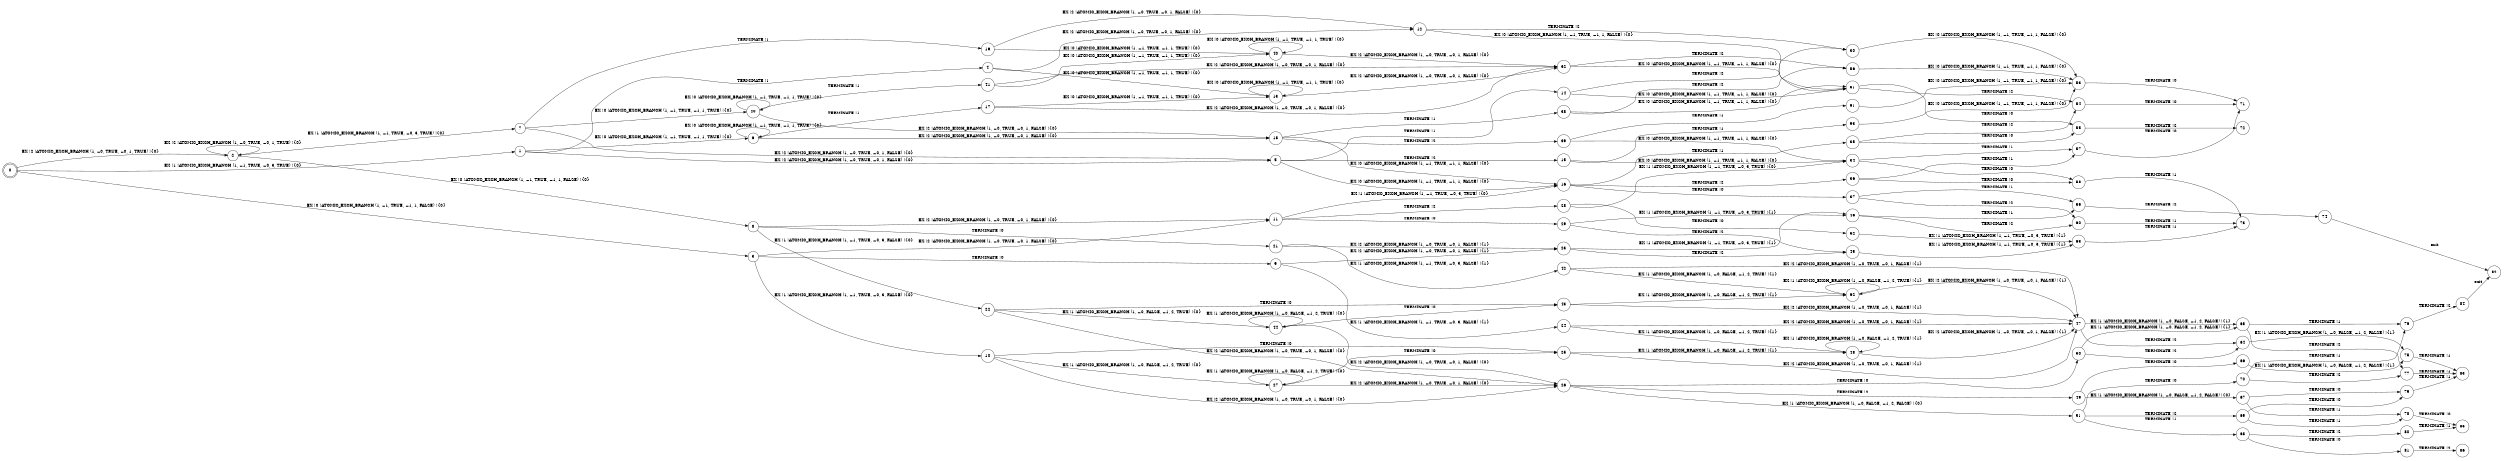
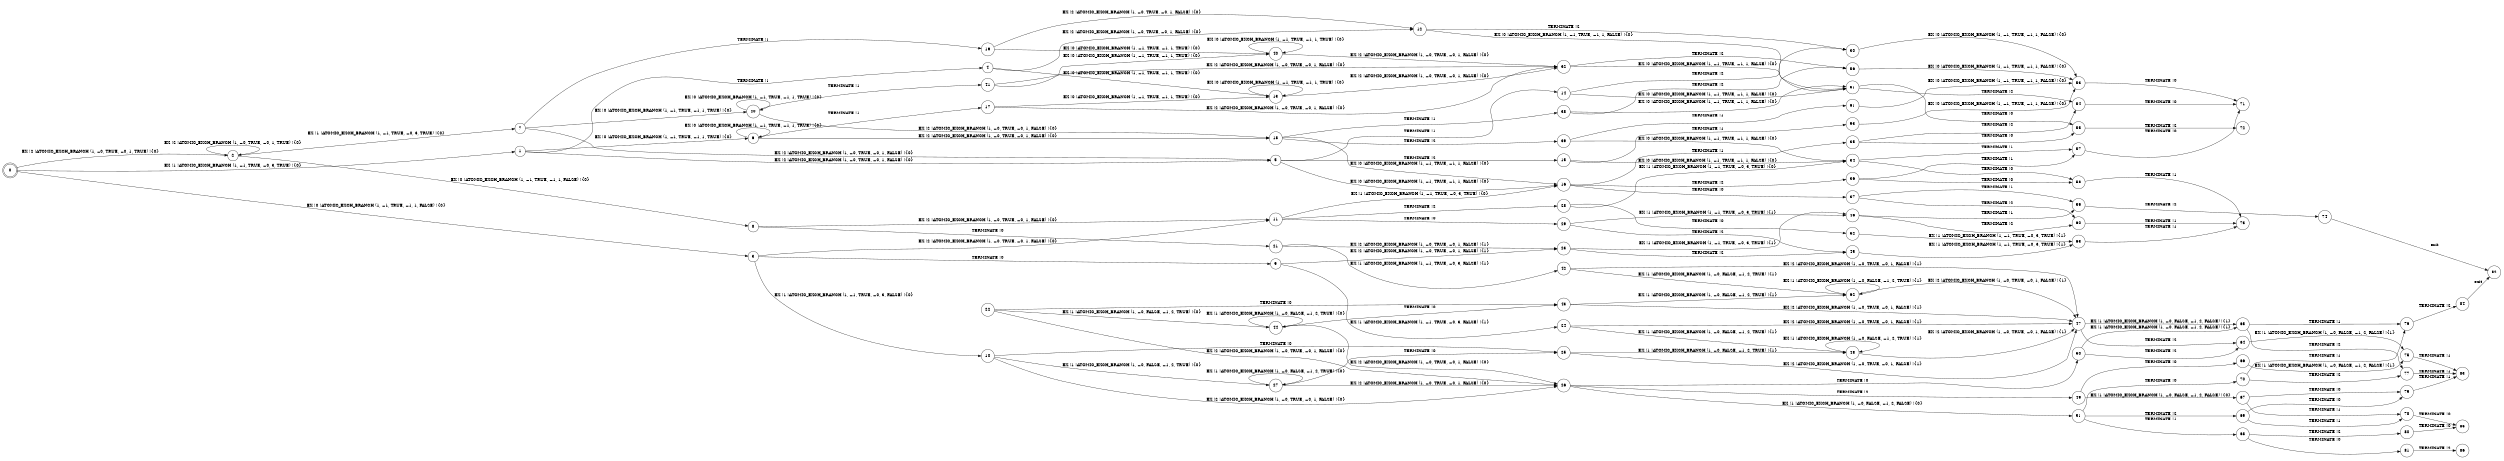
edge "8" -> "22": removed, label "EX !1 !ATOMIC_EXCH_BRANCH (1, +1, TRUE, +0, 3, FALSE) !{0}"
edge "80" -> "85": label "TERMINATE !1" -> "TERMINATE !0"
